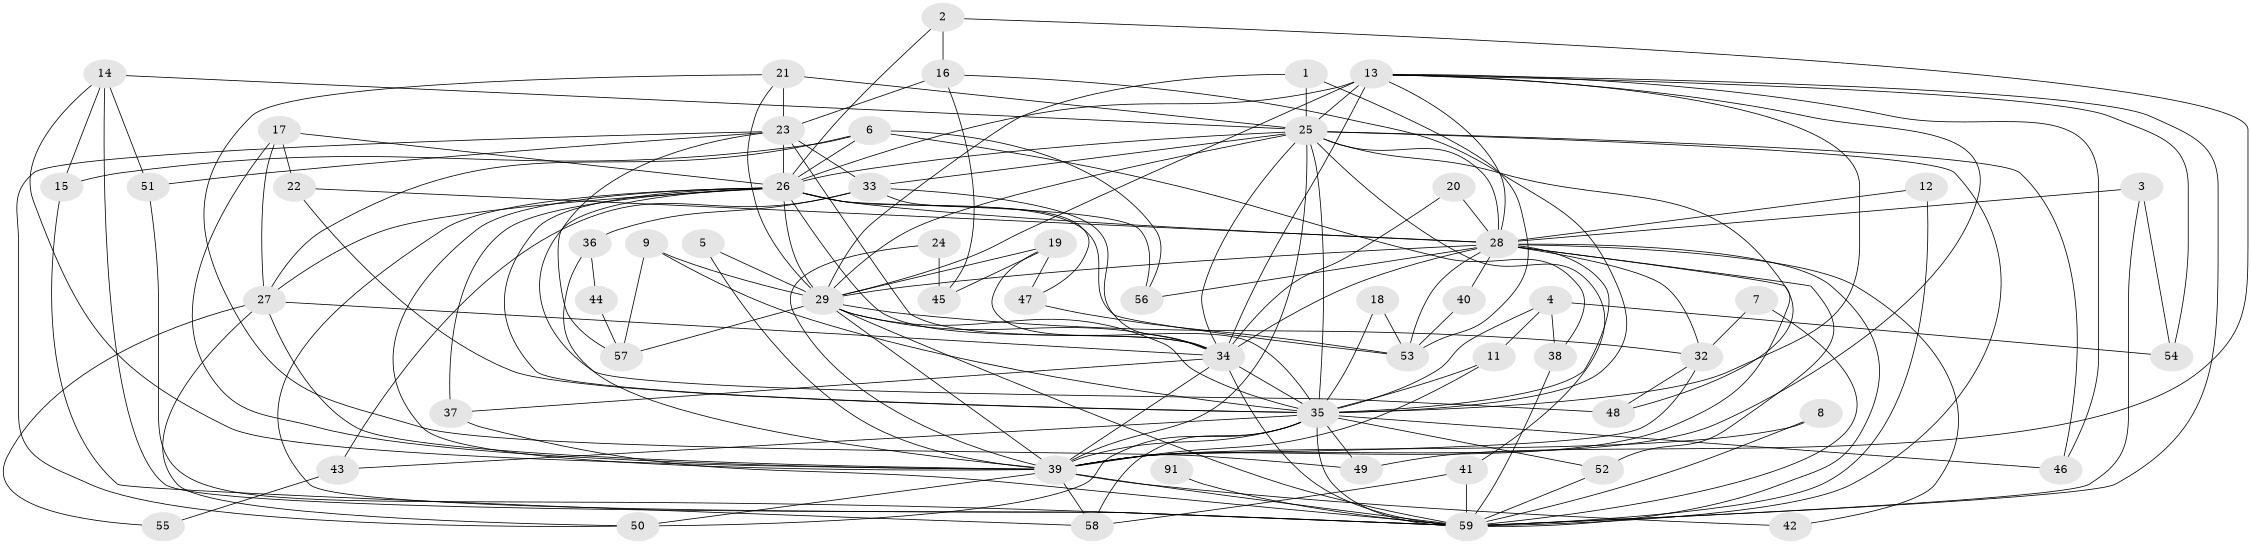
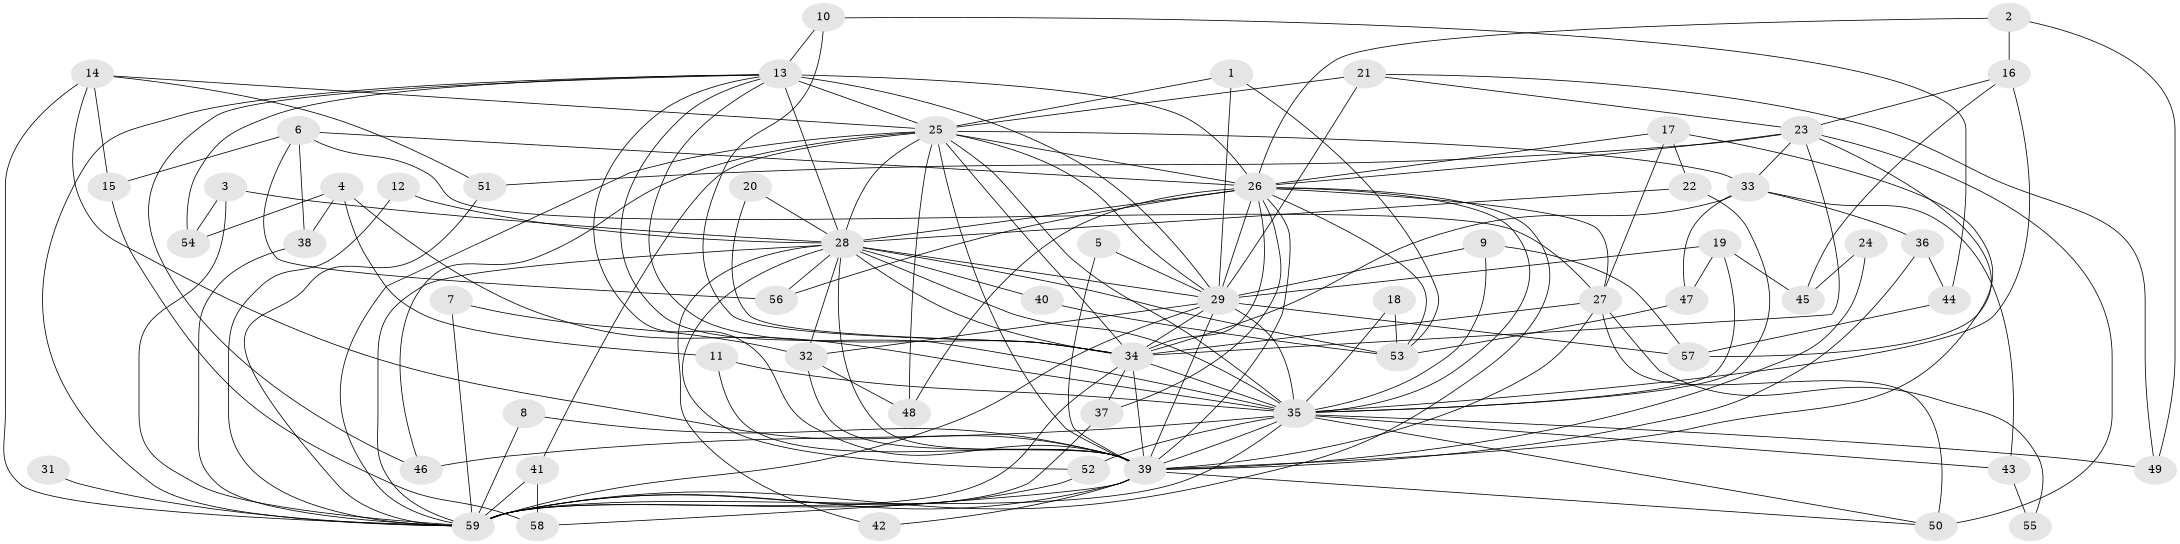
node "10": added
edge "35" -- "58": removed
node "91": label "91" -> "31"
